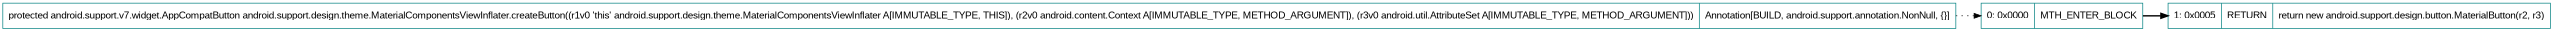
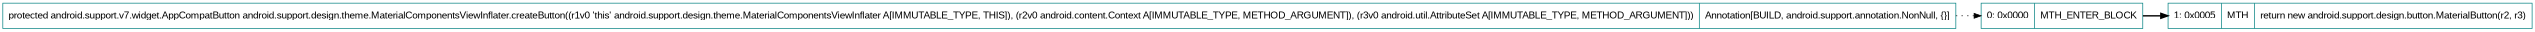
node "1: 0x0005": text "RETURN" -> "MTH"
